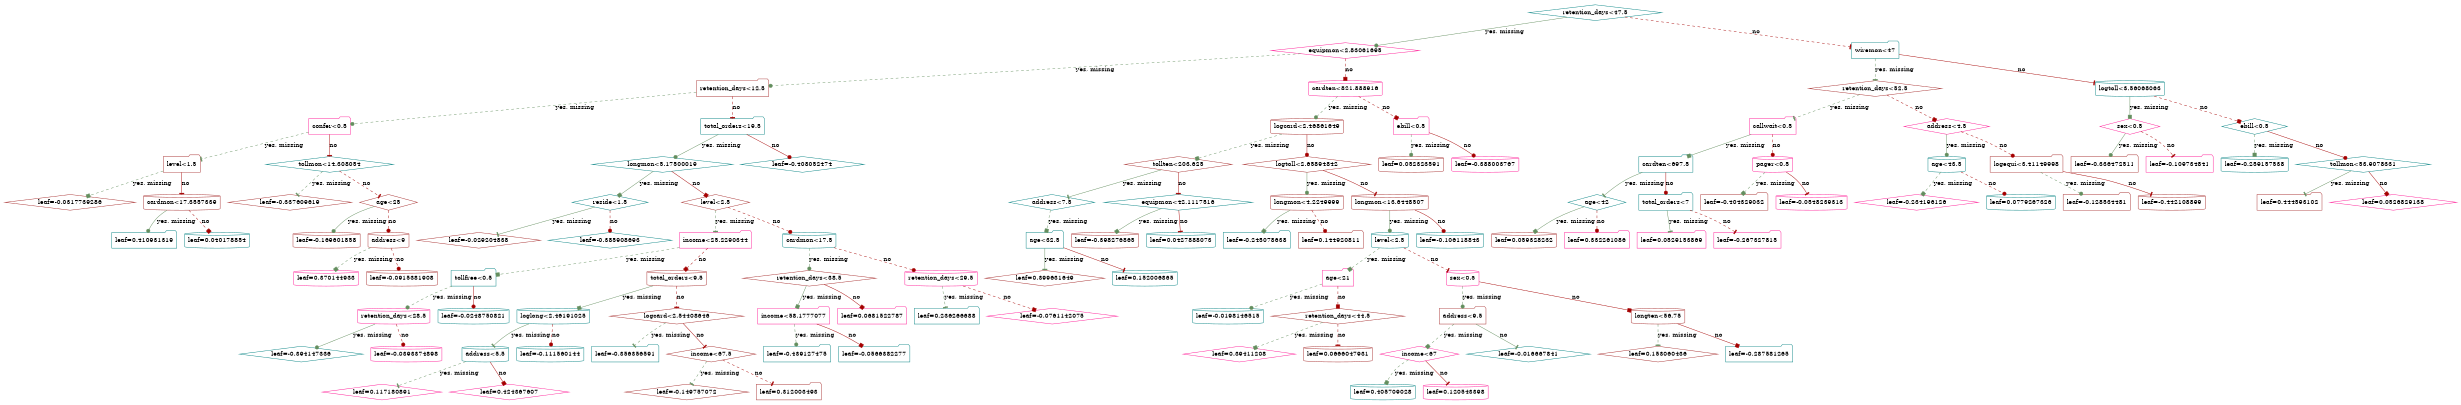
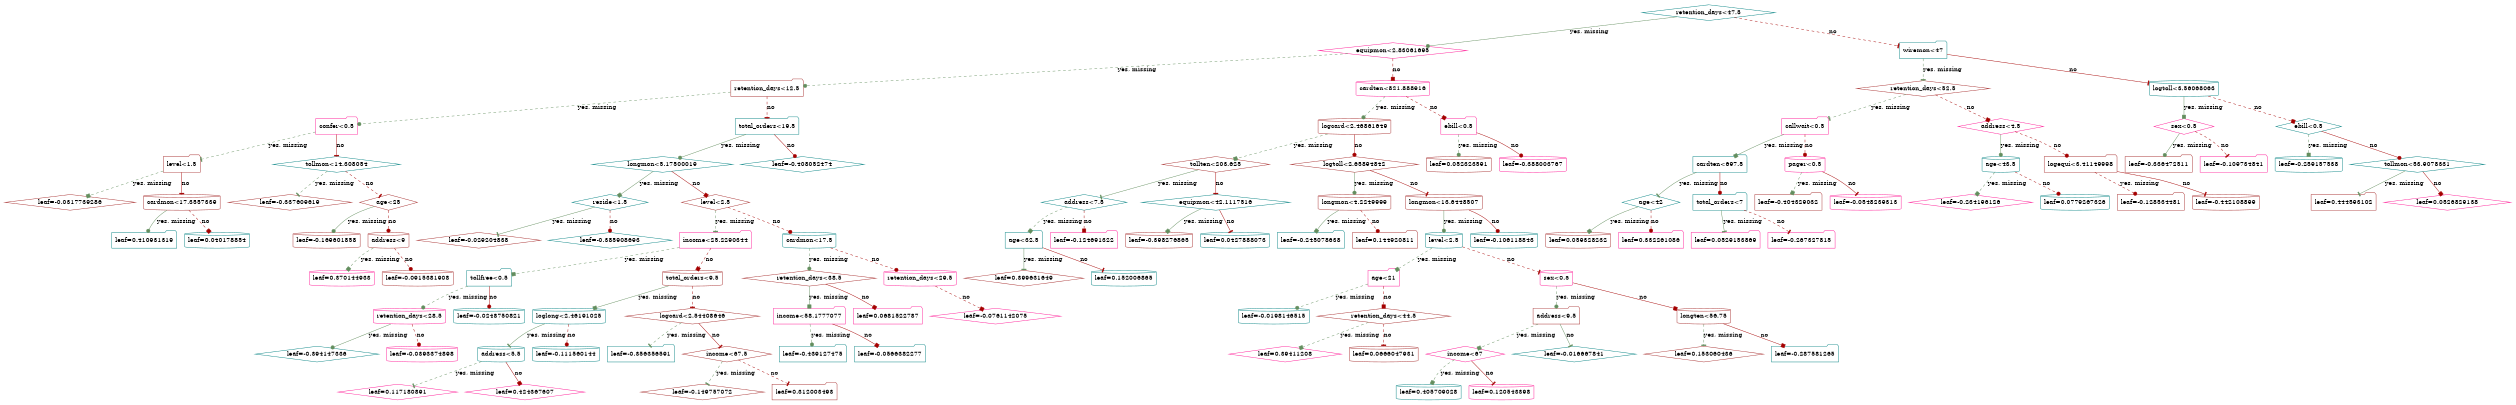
edge "logequi<3.41149998" -> "leaf=-0.128534481": color #638e5e -> #a40000
node "leaf=-0.124691322": added
node "leaf=0.236266688": removed
